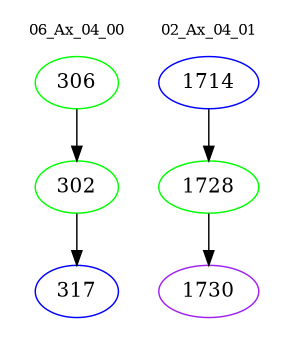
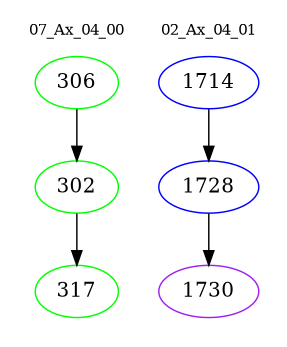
cluster "06_Ax_04_00": label "06_Ax_04_00" -> "07_Ax_04_00"
node "1728": color green -> blue
node "317": color blue -> green
